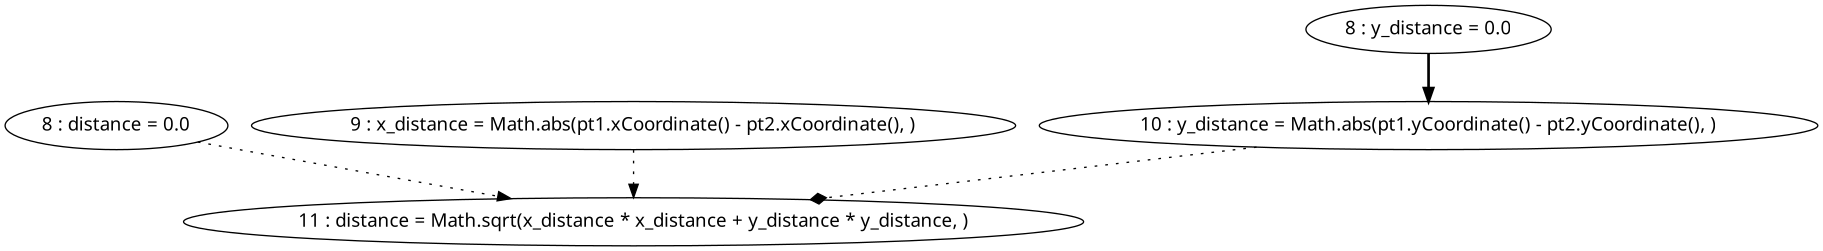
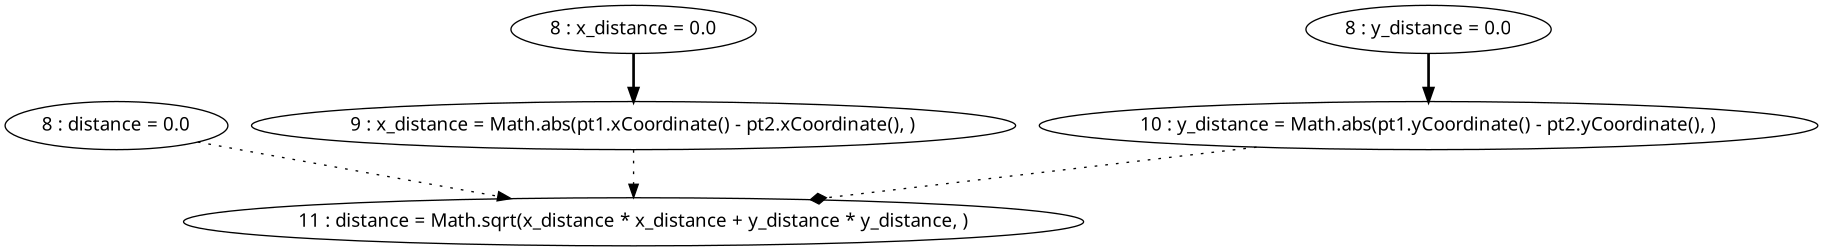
node "8 : x_distance = 0.0": added
